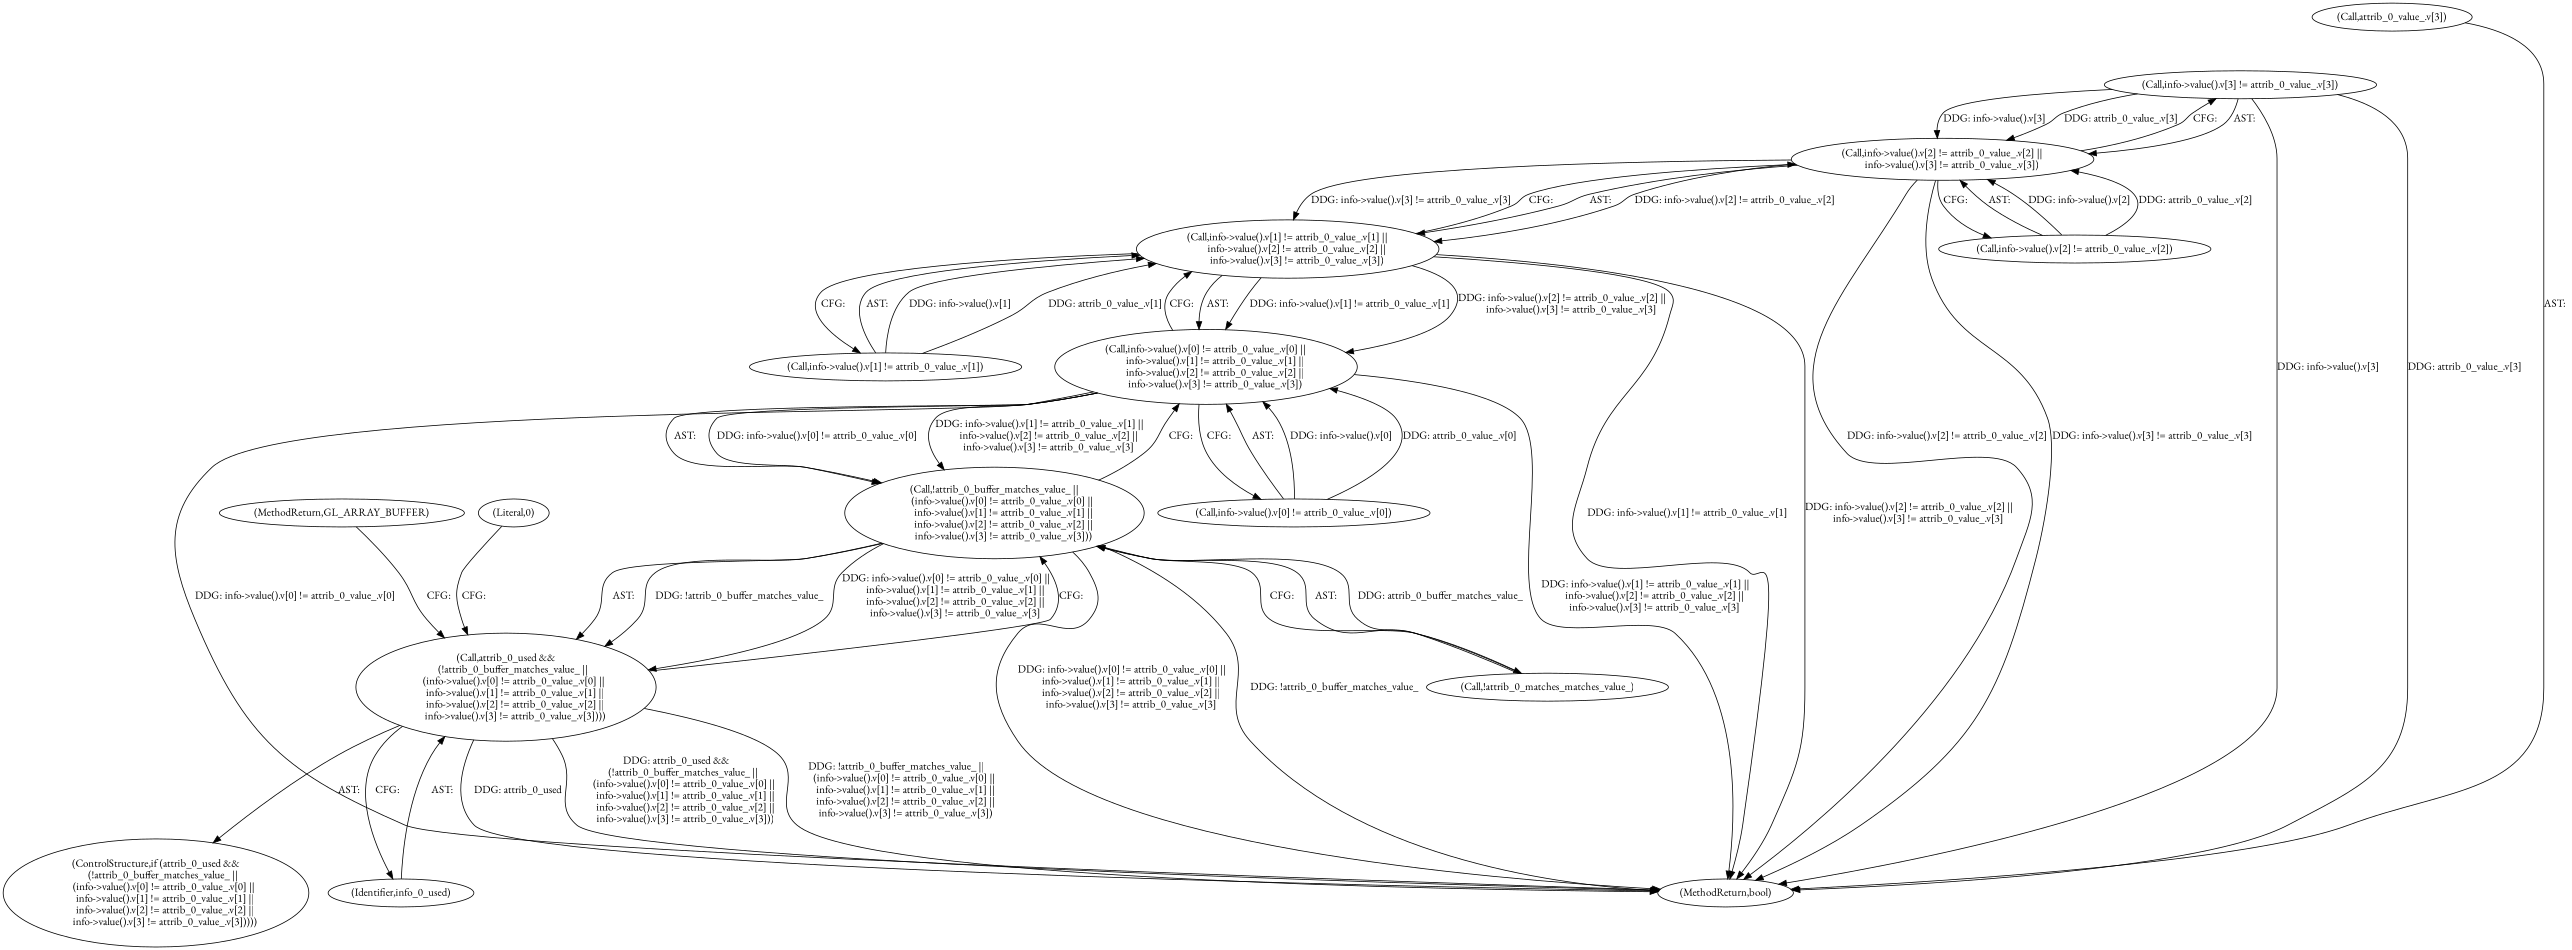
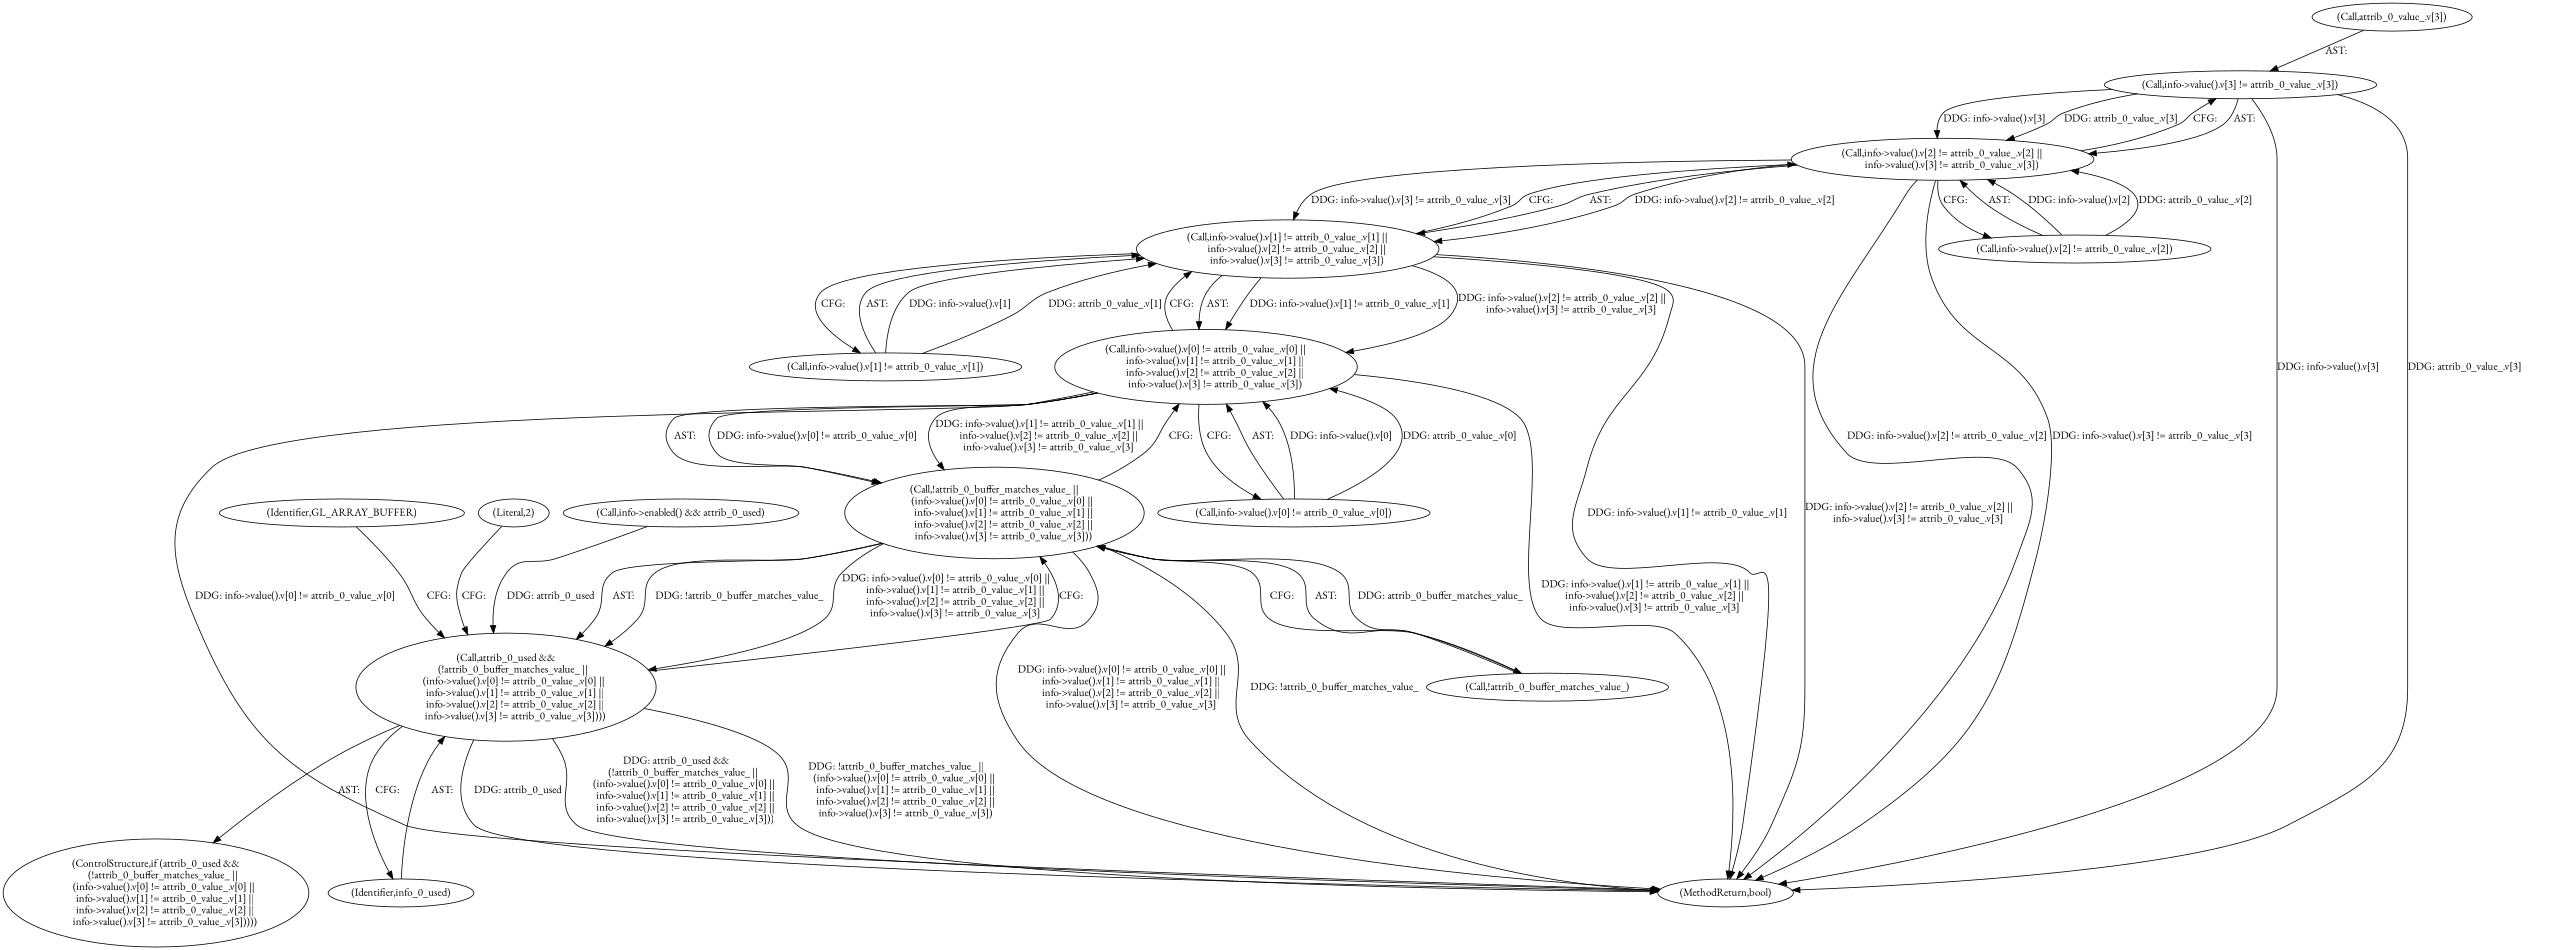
node "(MethodReturn,GL_ARRAY_BUFFER)": label "(MethodReturn,GL_ARRAY_BUFFER)" -> "(Identifier,GL_ARRAY_BUFFER)"
node "(Literal,0)": label "(Literal,0)" -> "(Literal,2)"
node "(Call,info->enabled() && attrib_0_used)": added
node "(Call,!attrib_0_matches_matches_value_)": label "(Call,!attrib_0_matches_matches_value_)" -> "(Call,!attrib_0_buffer_matches_value_)"
edge "(Call,attrib_0_value_.v[3])" -> "(MethodReturn,bool)": now "(Call,attrib_0_value_.v[3])" -> "(Call,info->value().v[3] != attrib_0_value_.v[3])"
